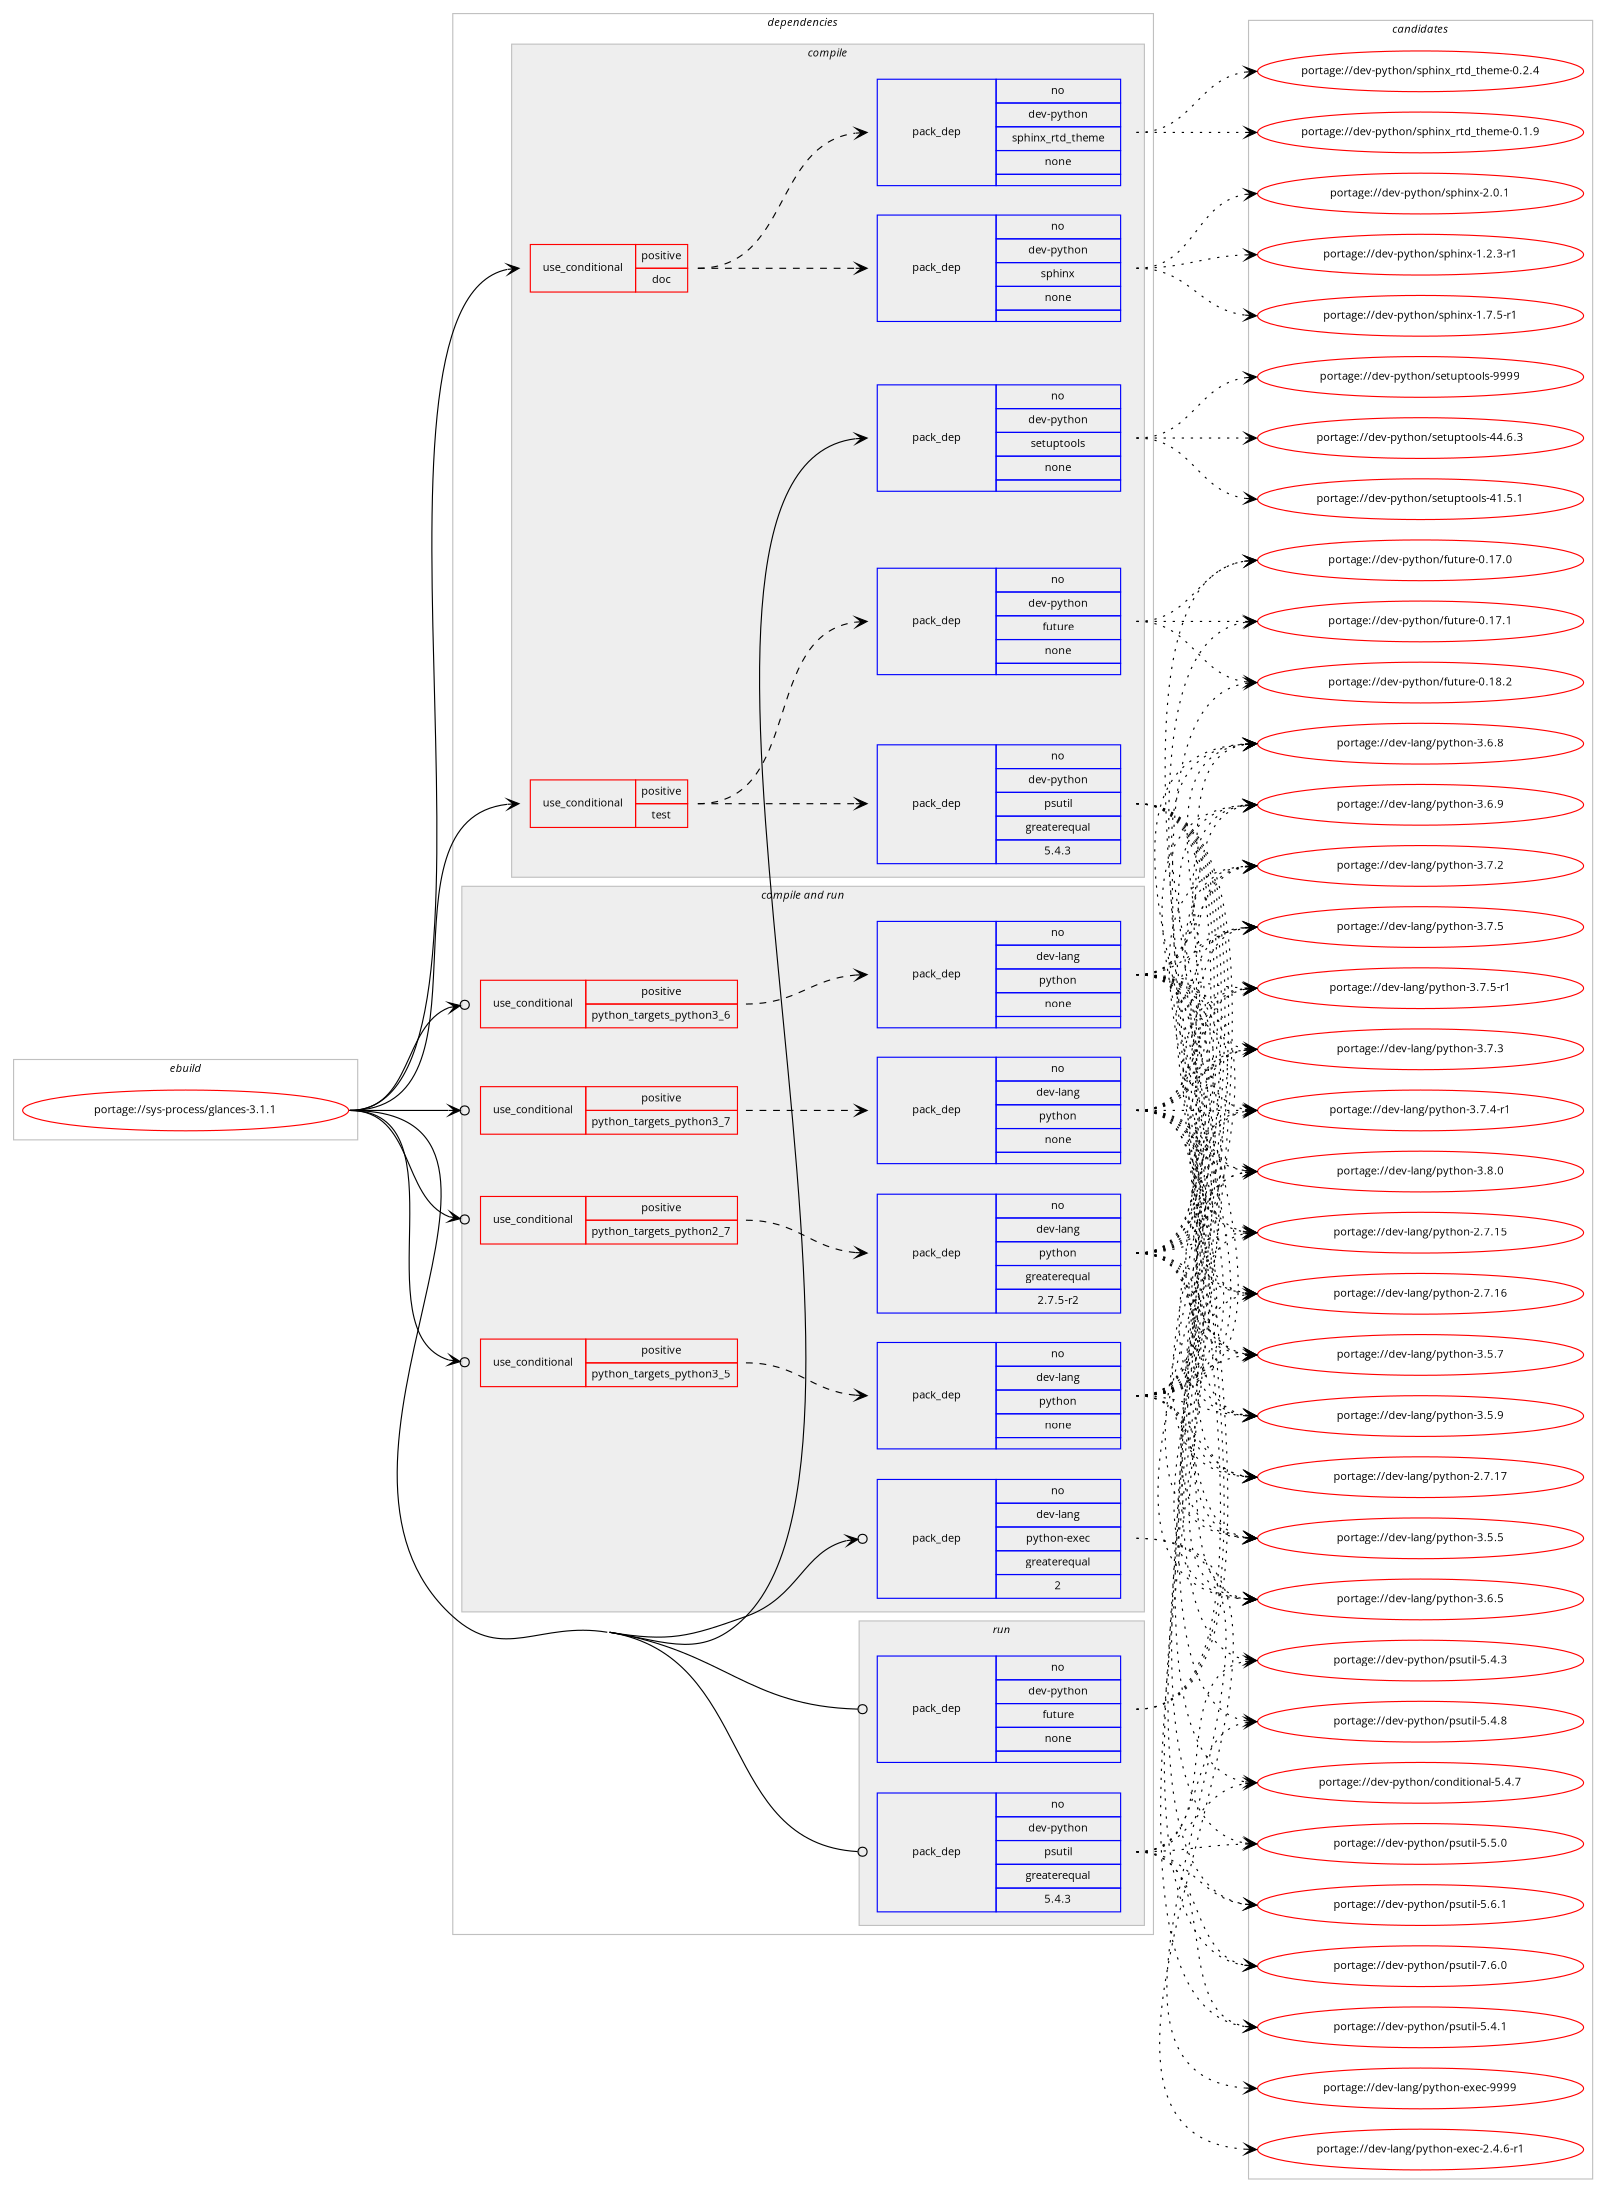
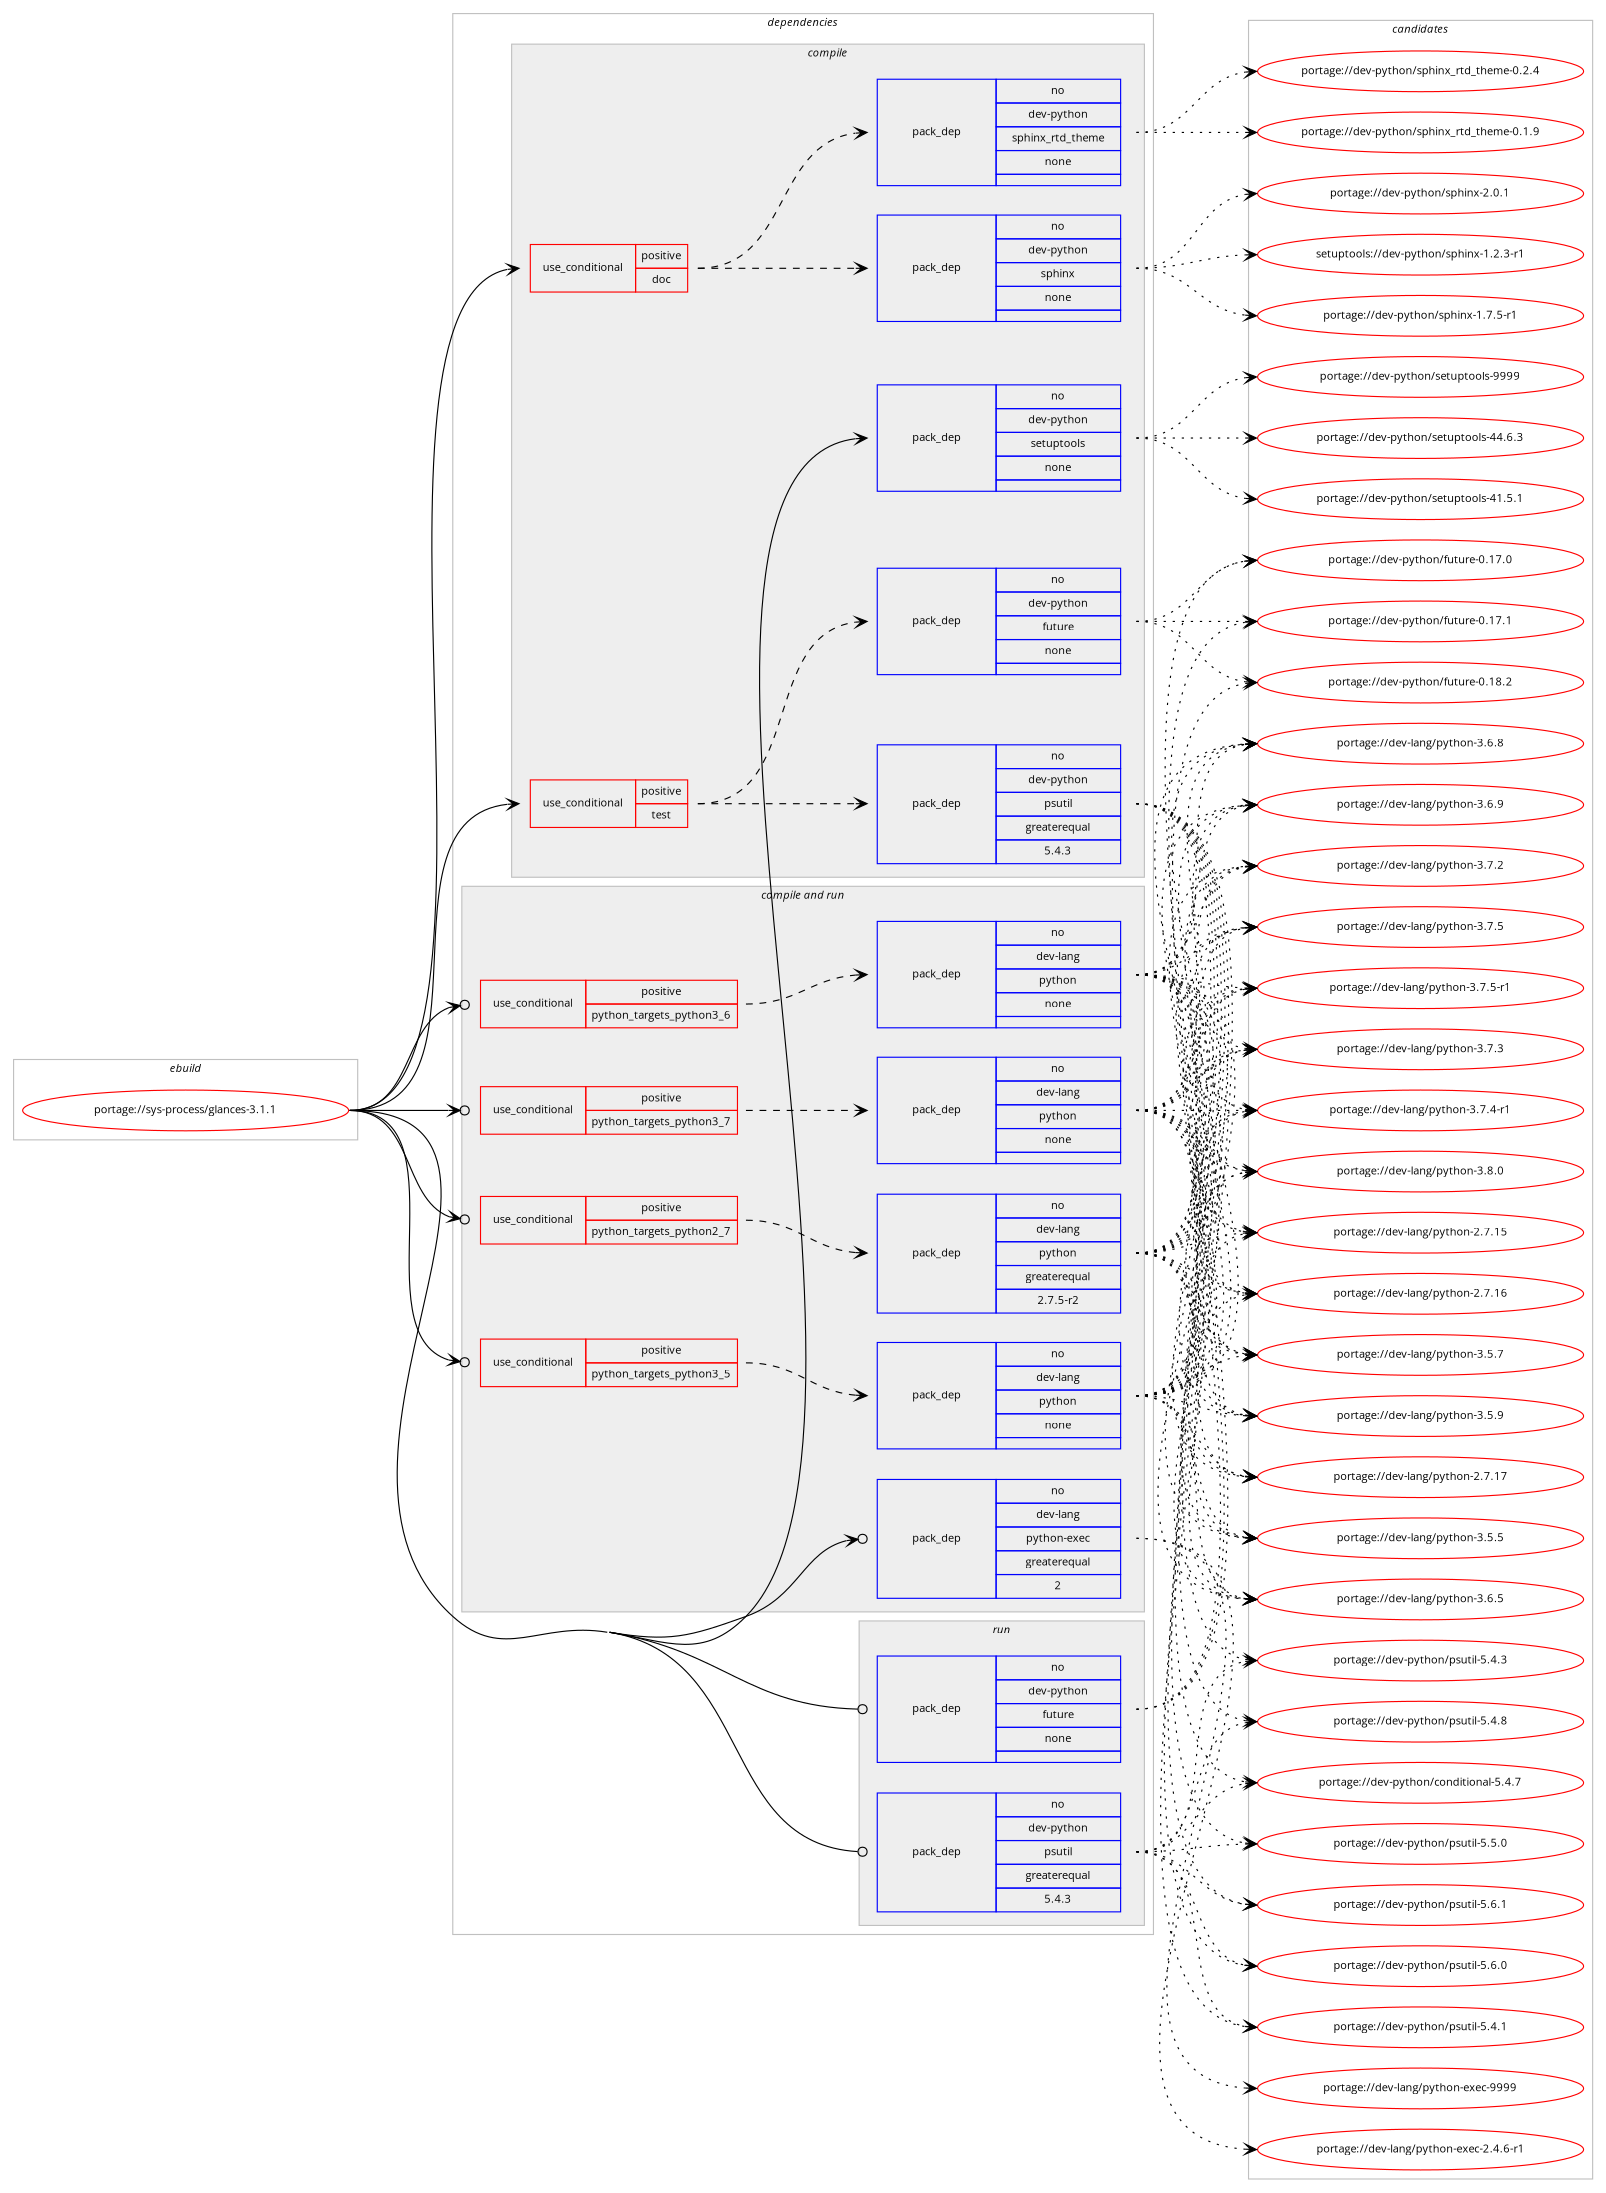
node "portage://dev-python/sphinx-1.2.3-r1": label "portage://dev-python/sphinx-1.2.3-r1" -> "setuptools://dev-python/sphinx-1.2.3-r1"
node "portage://dev-python/psutil-7.6.0": label "portage://dev-python/psutil-7.6.0" -> "portage://dev-python/psutil-5.6.0"
